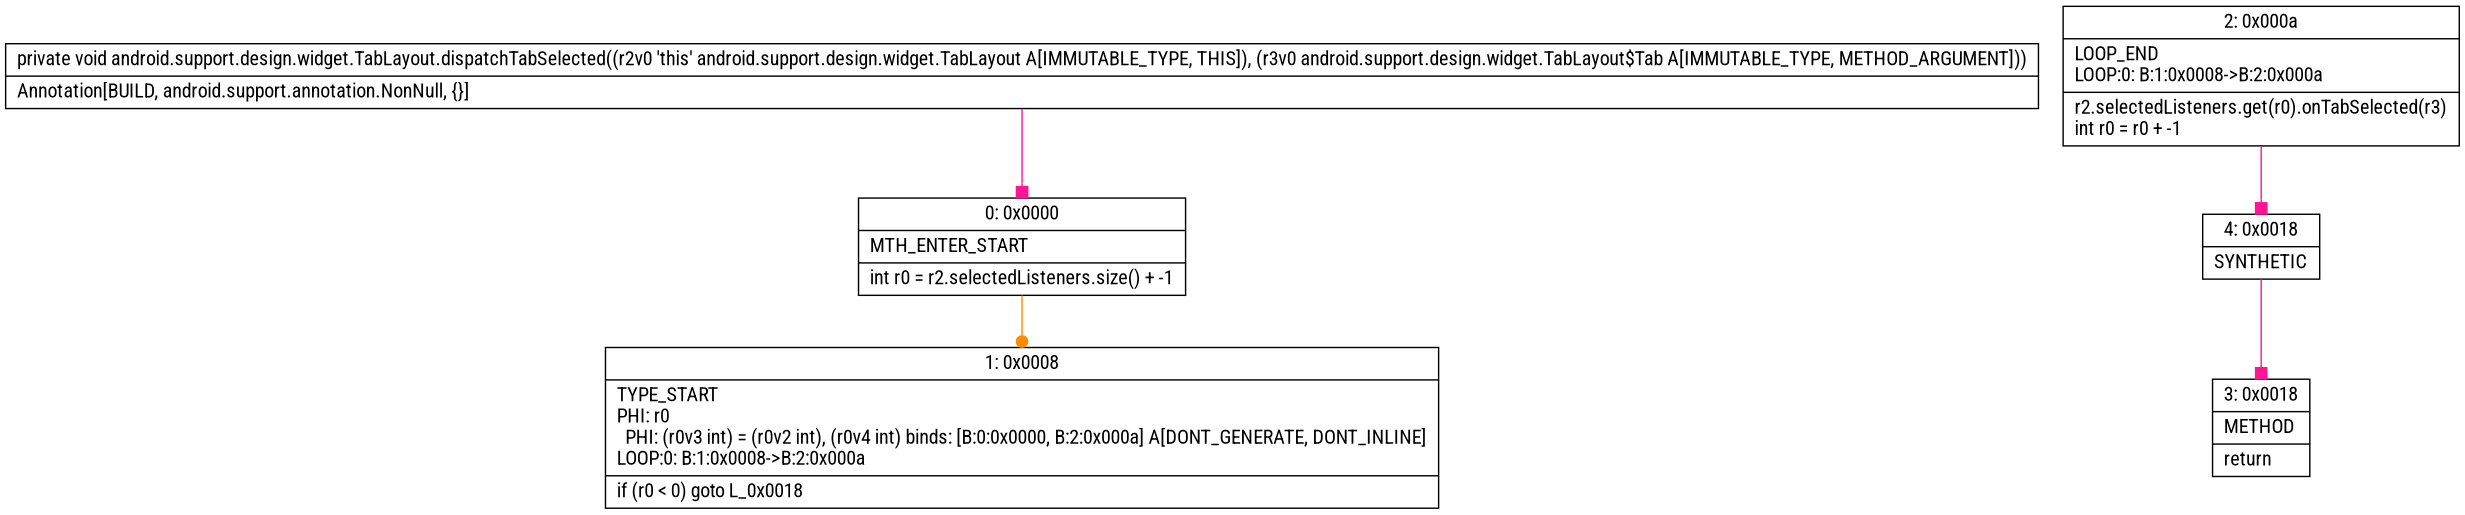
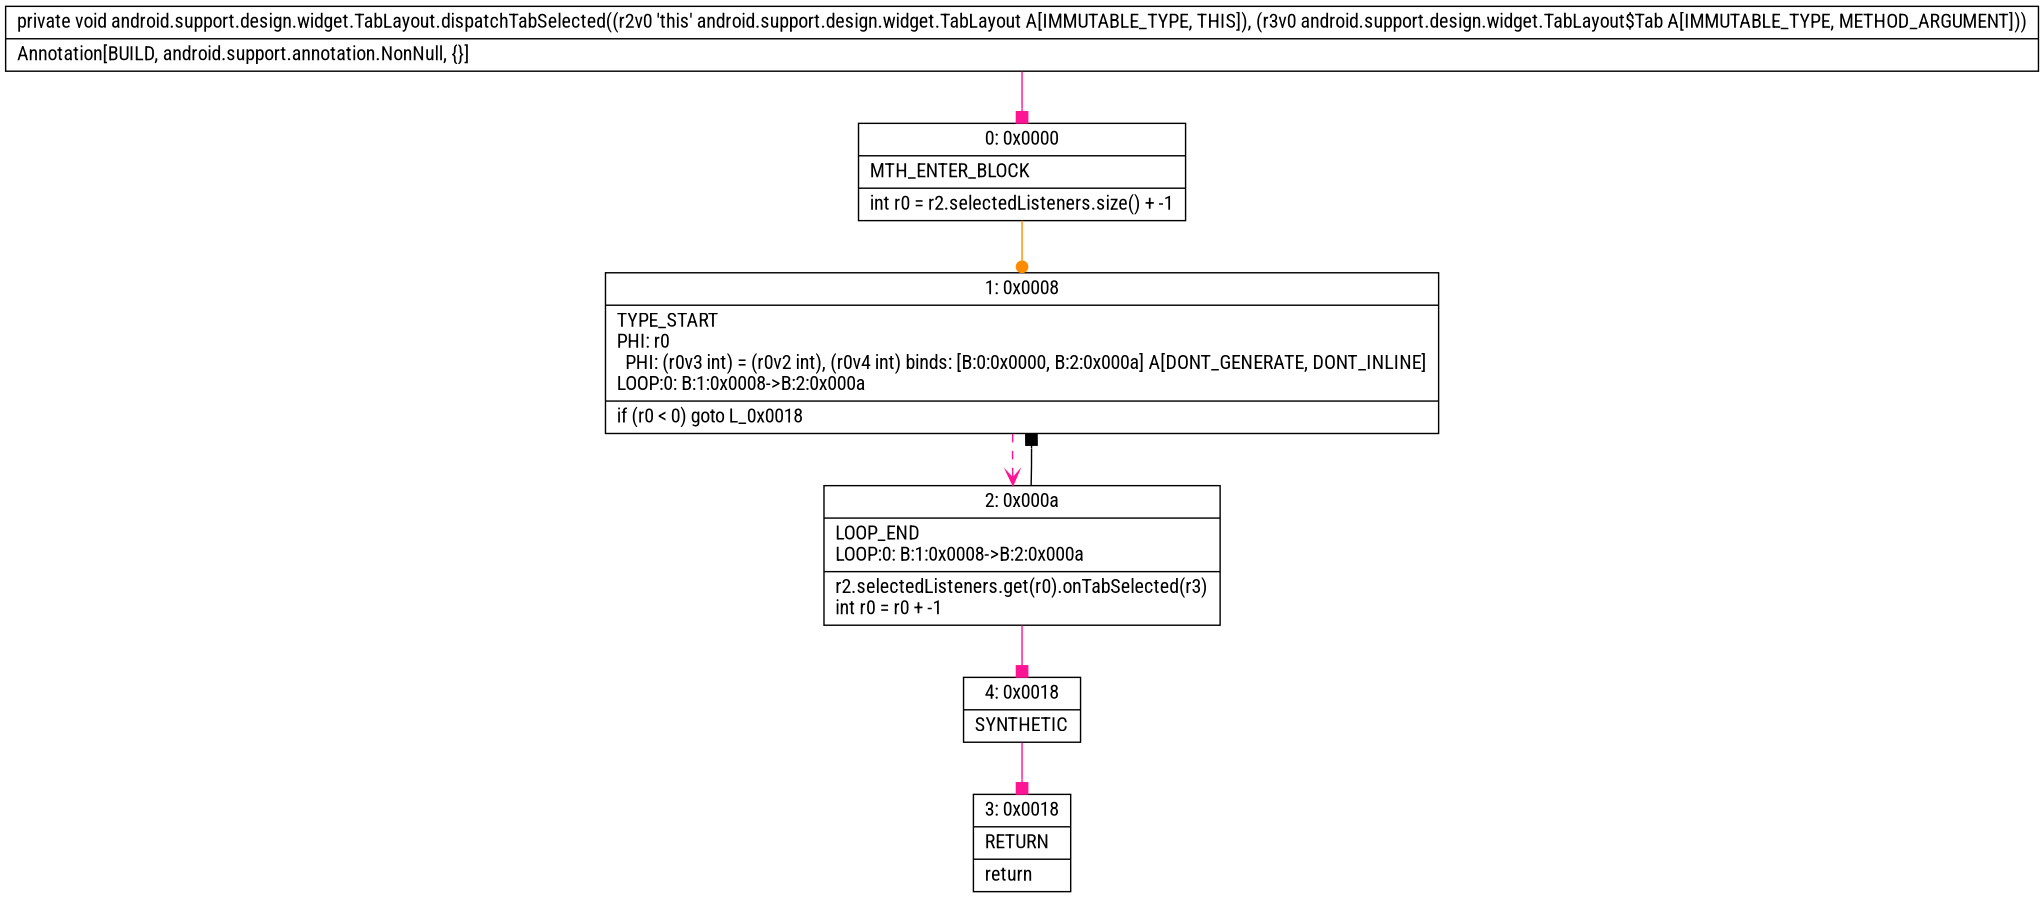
node "0: 0x0000": text "MTH_ENTER_START" -> "MTH_ENTER_BLOCK"
node "3: 0x0018": text "METHOD" -> "RETURN"
edge "1: 0x0008" -> "2: 0x000a": added
edge "2: 0x000a" -> "1: 0x0008": added
